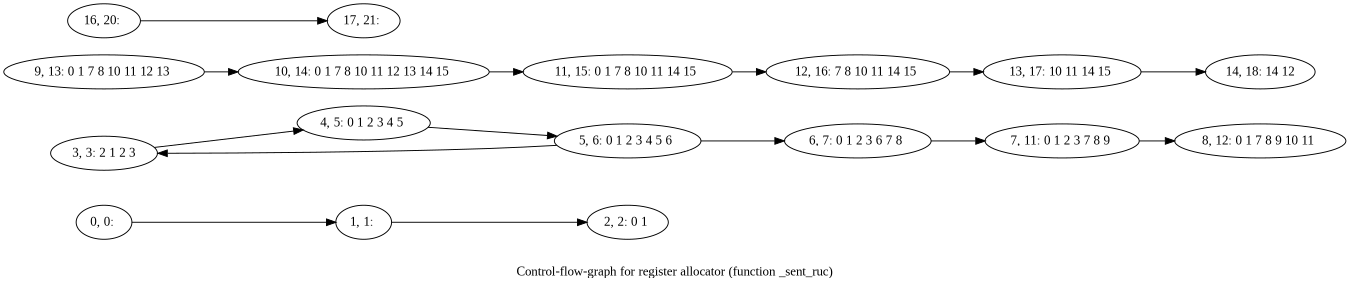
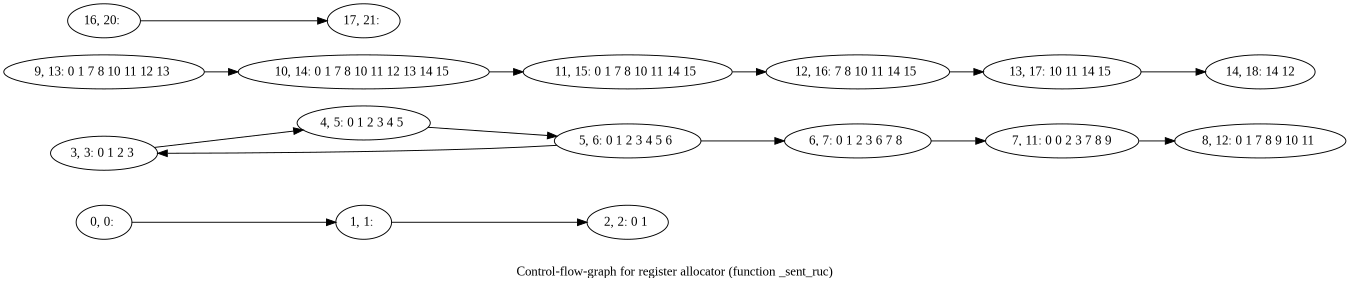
node "7, 11: 0 1 2 3 7 8 9": label "7, 11: 0 1 2 3 7 8 9" -> "7, 11: 0 0 2 3 7 8 9"
node "3, 3: 2 1 2 3": label "3, 3: 2 1 2 3" -> "3, 3: 0 1 2 3"
